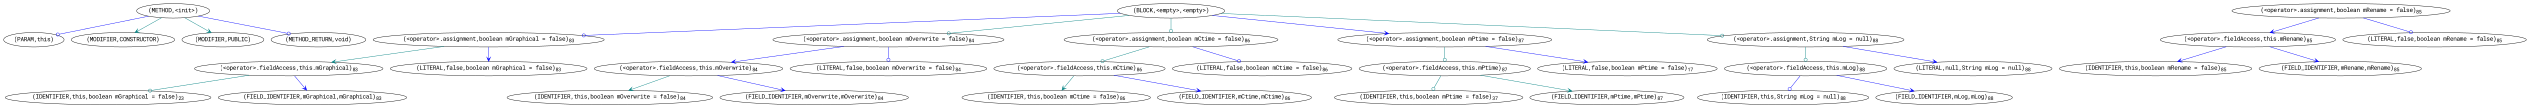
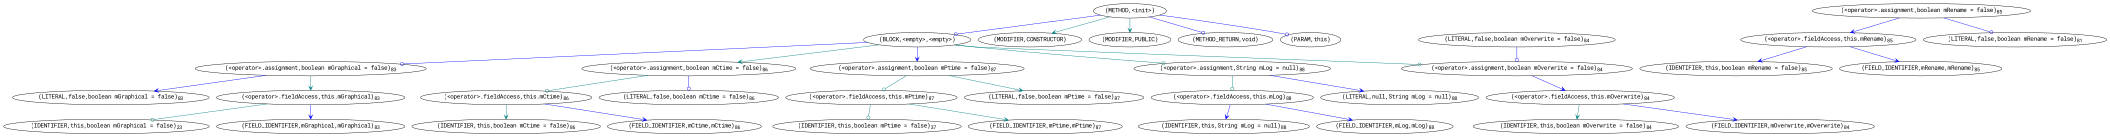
edge "(BLOCK,<empty>,<empty>)" -> "(<operator>.assignment,boolean mCtime = false)": arrowhead odot -> vee
edge "(METHOD,<init>)" -> "(BLOCK,<empty>,<empty>)": added
node "(LITERAL,false,boolean mRename = false)": text "85" -> "81"
edge "(<operator>.assignment,boolean mOverwrite = false)" -> "(LITERAL,false,boolean mOverwrite = false)": reversed
edge "(<operator>.assignment,boolean mPtime = false)" -> "(LITERAL,false,boolean mPtime = false)": color blue -> teal
node "(LITERAL,false,boolean mPtime = false)": text "17" -> "87"
edge "(<operator>.fieldAccess,this.mLog)" -> "(IDENTIFIER,this,String mLog = null)": arrowhead odot -> vee
